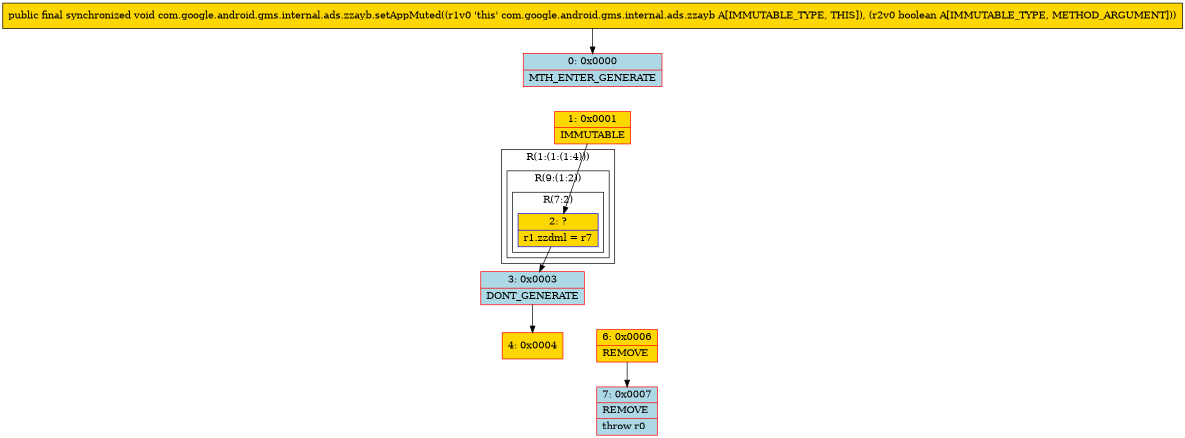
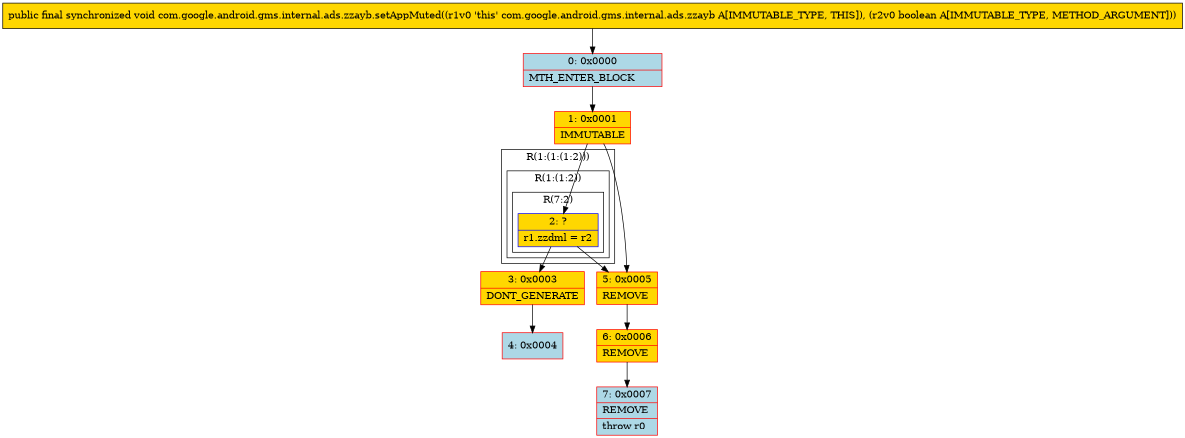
node "0: 0x0000": text "MTH_ENTER_GENERATE" -> "MTH_ENTER_BLOCK"
edge "0: 0x0000" -> "1: 0x0001": added
cluster "R(1:(1:(1:4)))": label "R(1:(1:(1:4)))" -> "R(1:(1:(1:2)))"
cluster "R(9:(1:2))": label "R(9:(1:2))" -> "R(1:(1:2))"
node "2: ?": text "r1.zzdml = r7" -> "r1.zzdml = r2"
node "3: 0x0003": fillcolor lightblue -> gold
node "5: 0x0005": added
node "4: 0x0004": fillcolor gold -> lightblue
